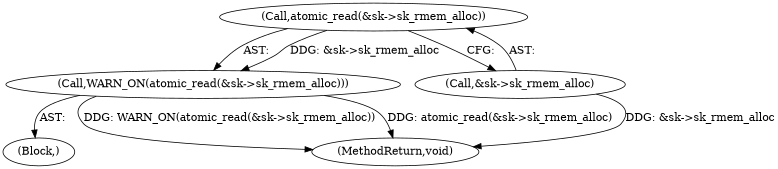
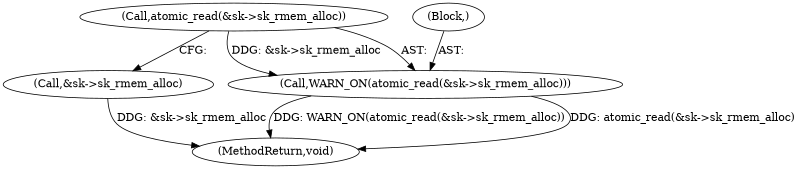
edge "(Call,&sk->sk_rmem_alloc)" -> "(Call,atomic_read(&sk->sk_rmem_alloc))": removed, label "AST:"
edge "(Call,WARN_ON(atomic_read(&sk->sk_rmem_alloc)))" -> "(Block,)": reversed
